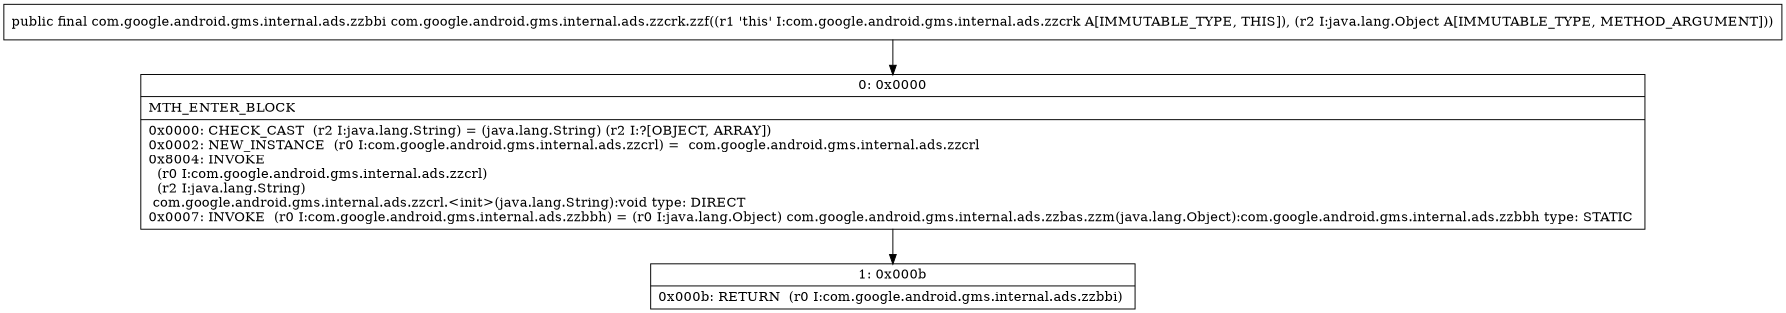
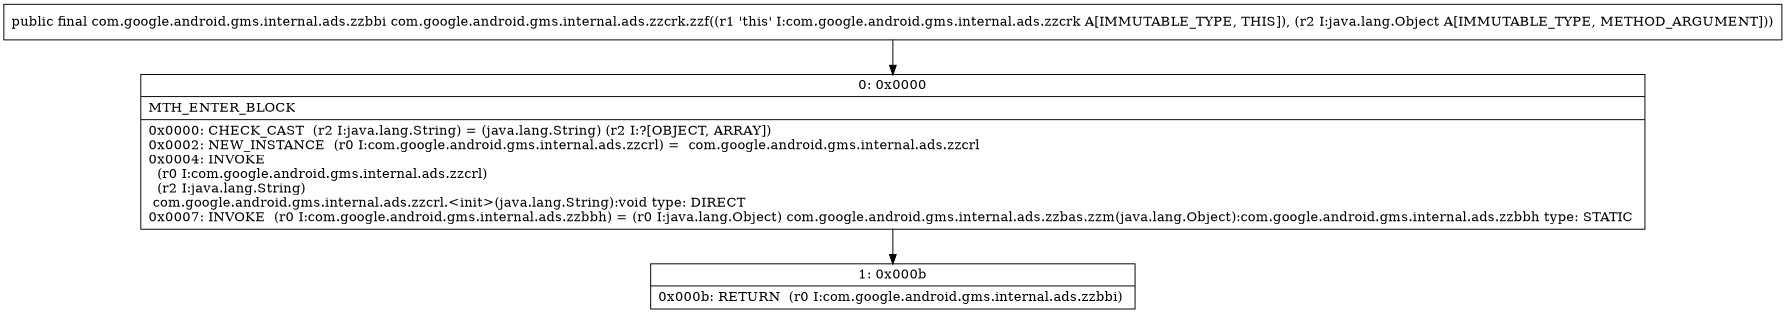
node "0: 0x0000": text "0x8004: INVOKE" -> "0x0004: INVOKE"
